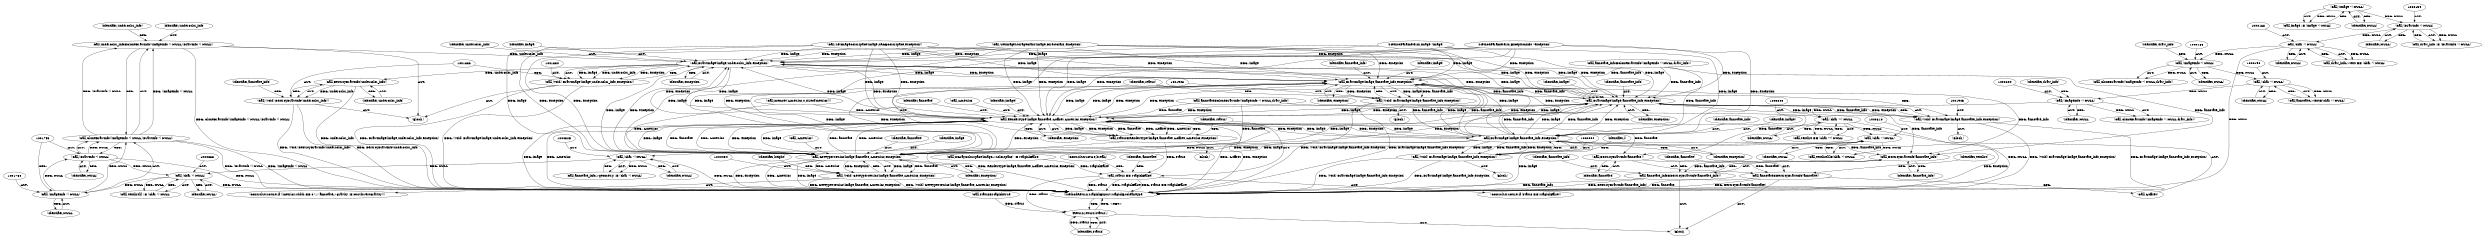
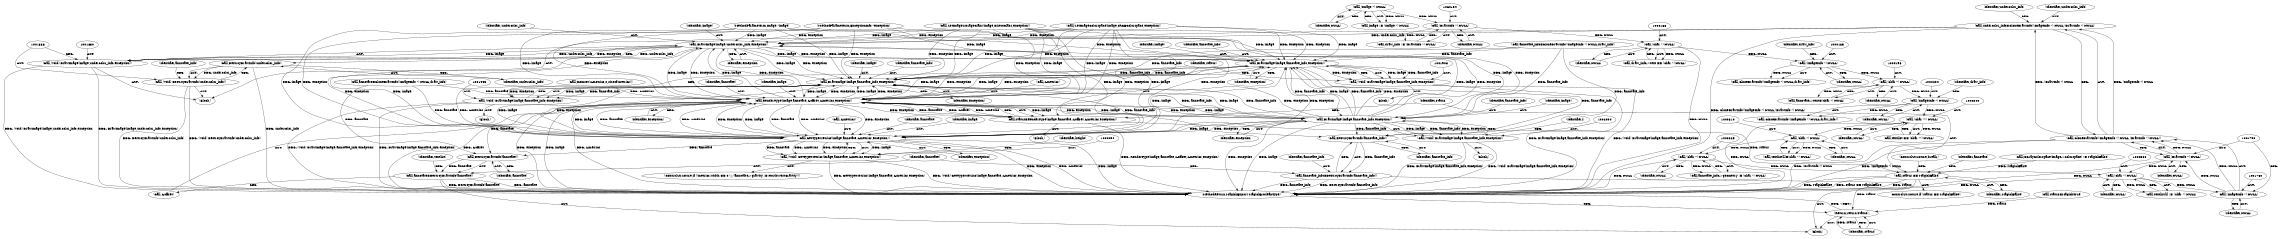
edge "(Call,GetTypeMetrics(image,annotate,&metrics,exception))" -> "(Call,DestroyDrawInfo(annotate))": added, label "DDG: annotate"
node "(Identifier,MagickFalse)": added
